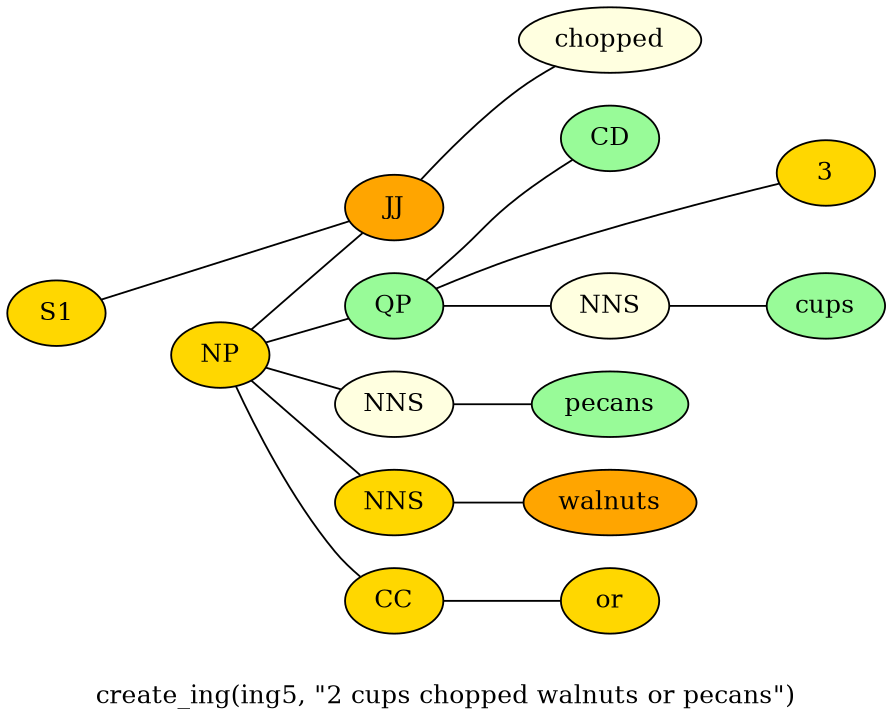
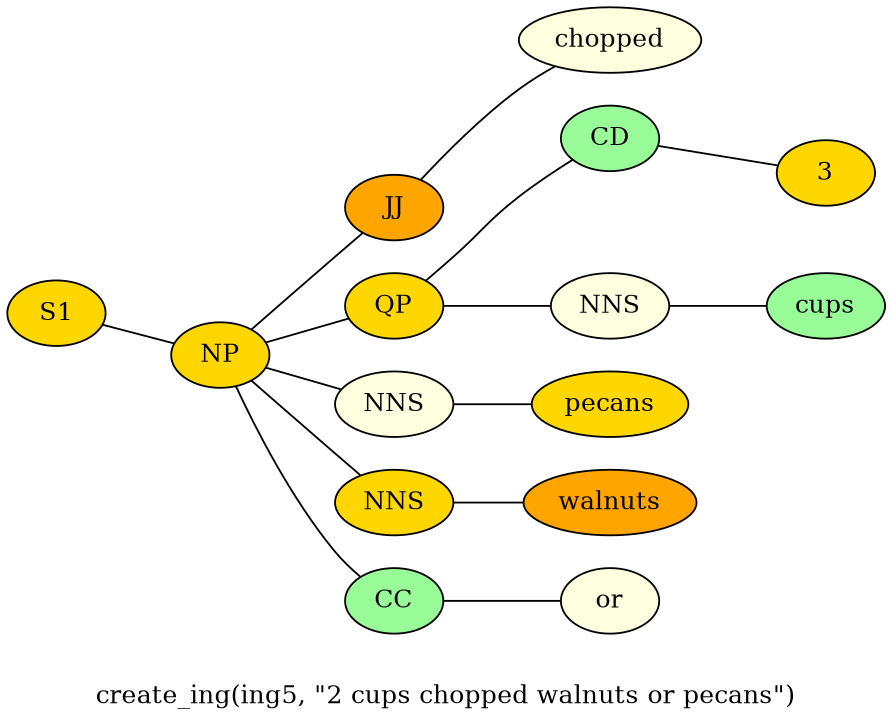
edge "3" -- "QP": now "3" -- "CD"
edge "JJ" -- "S1": now "NP" -- "S1"
node "QP": fillcolor palegreen -> gold
node "pecans": fillcolor palegreen -> gold
node "CC": fillcolor gold -> palegreen
node "or": fillcolor gold -> lightyellow
